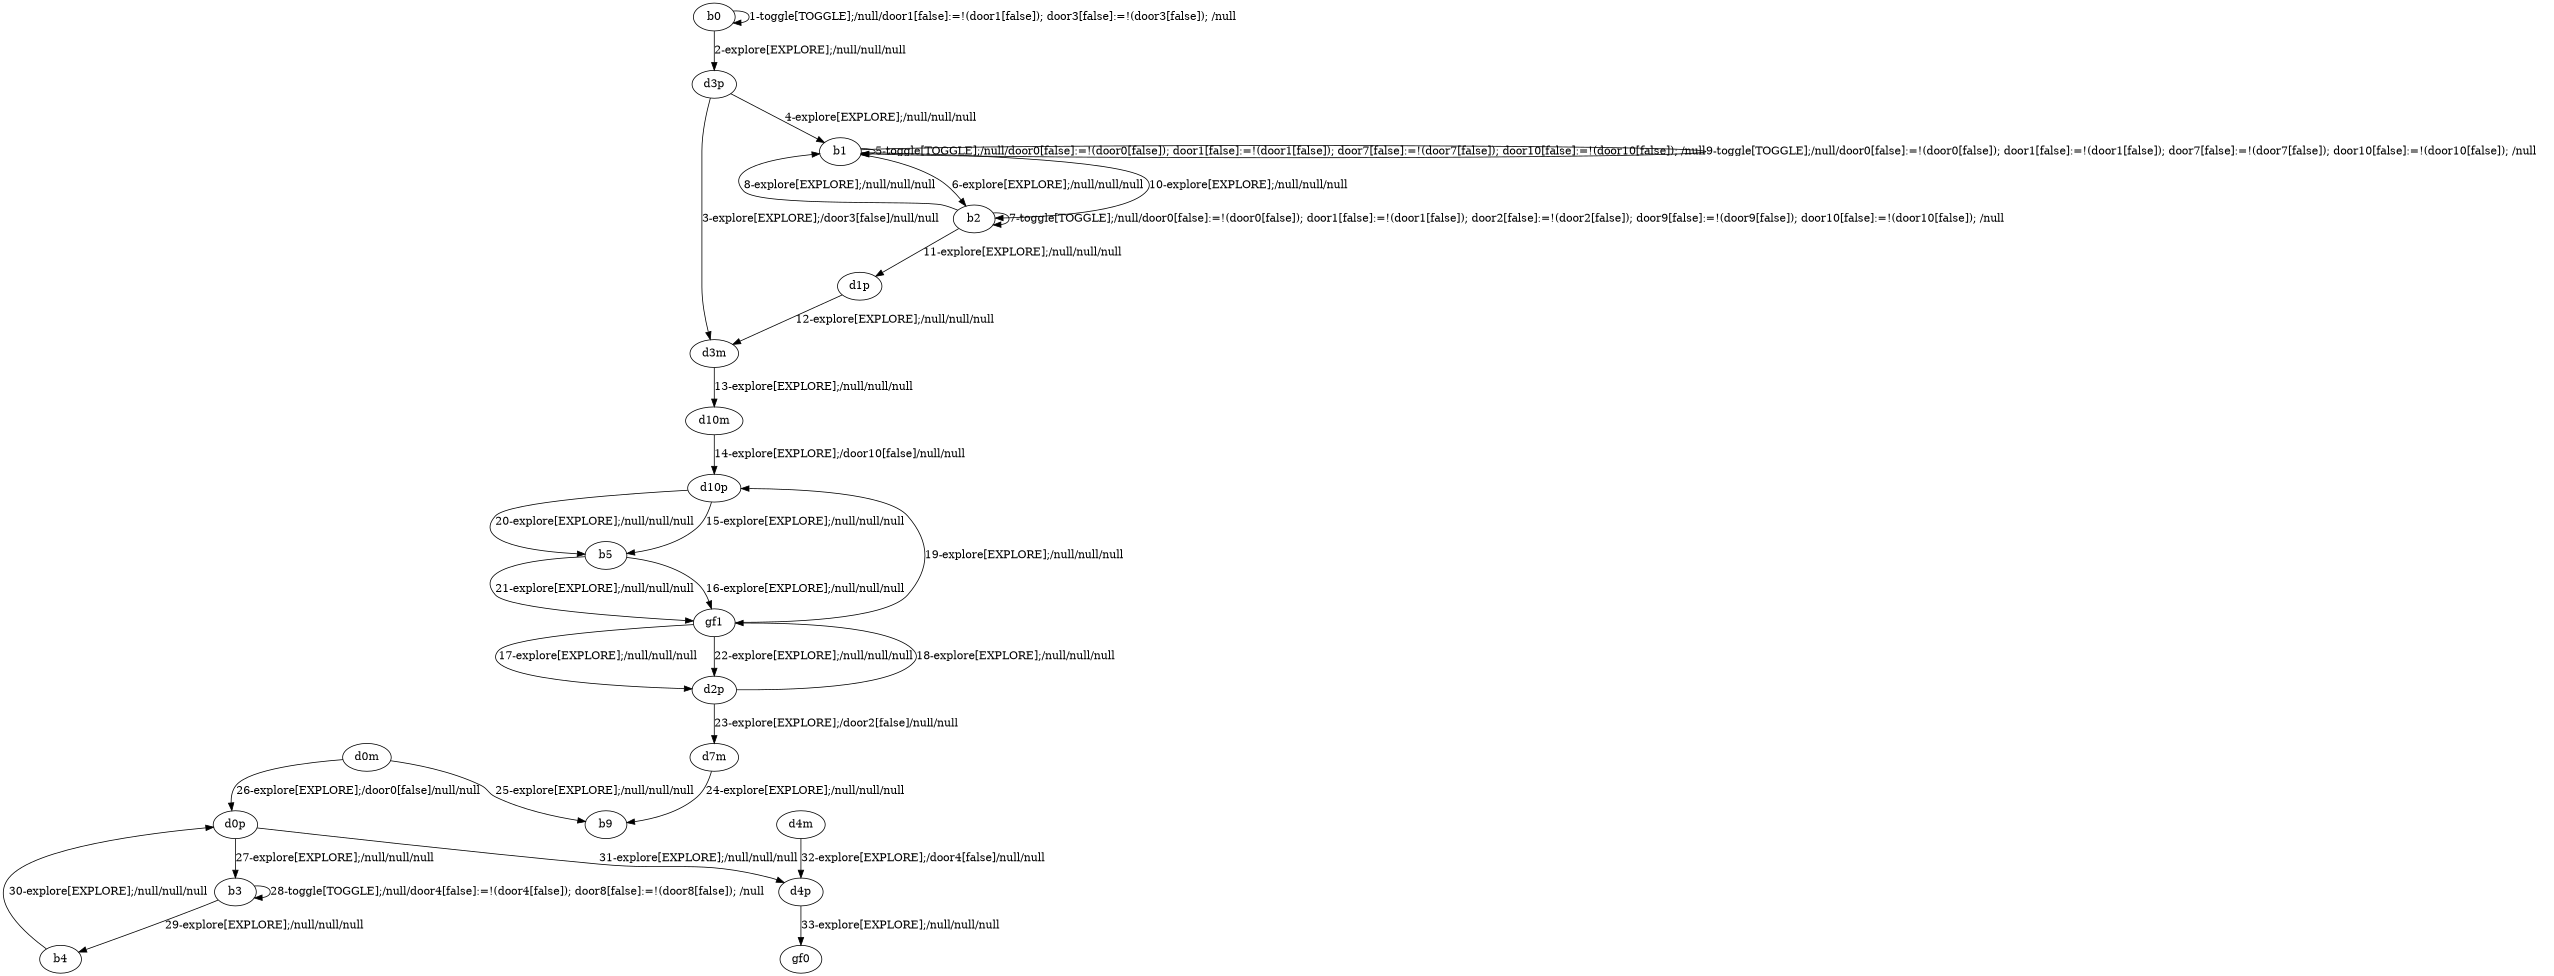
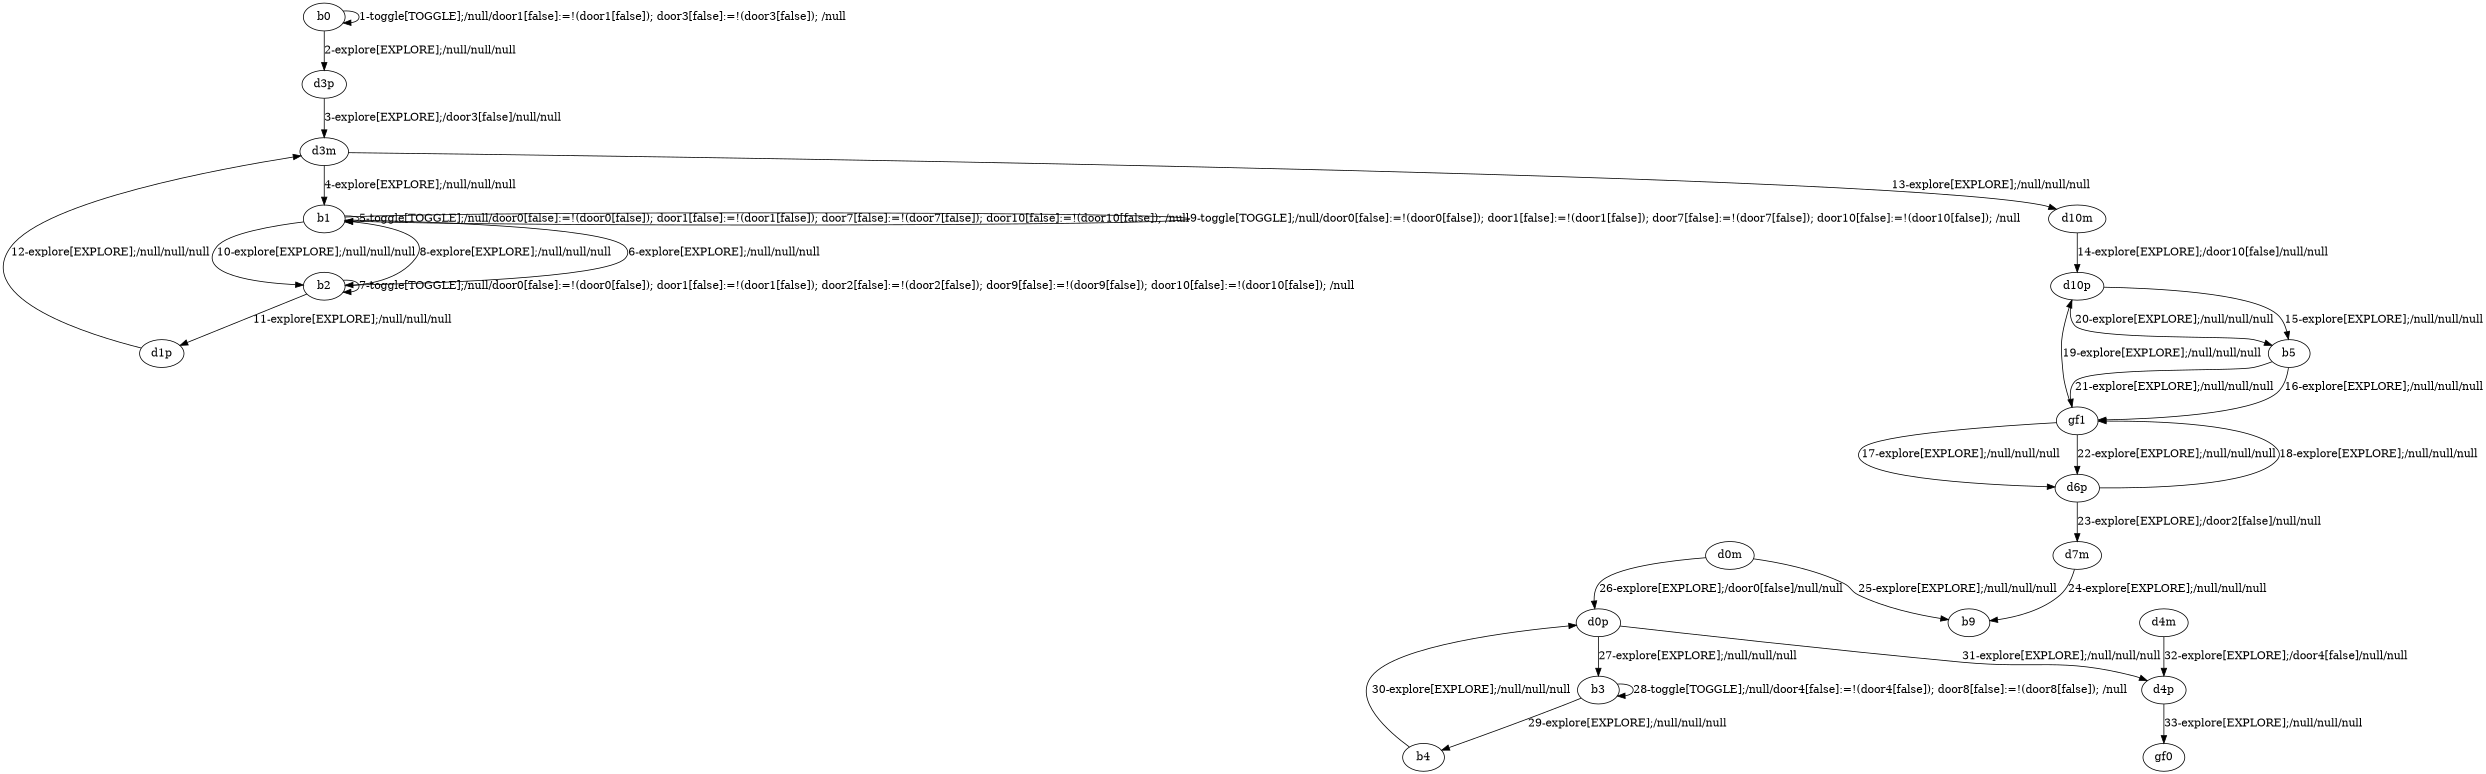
edge "d3p" -> "b1": now "d3m" -> "b1"
node "d2p": label "d2p" -> "d6p"
